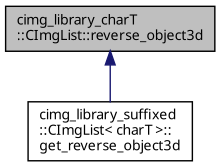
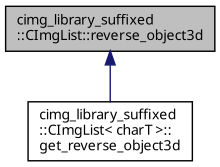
node "cimg_library_charT ::CImgList::reverse_object3d": label "cimg_library_charT ::CImgList::reverse_object3d" -> "cimg_library_suffixed ::CImgList::reverse_object3d"
